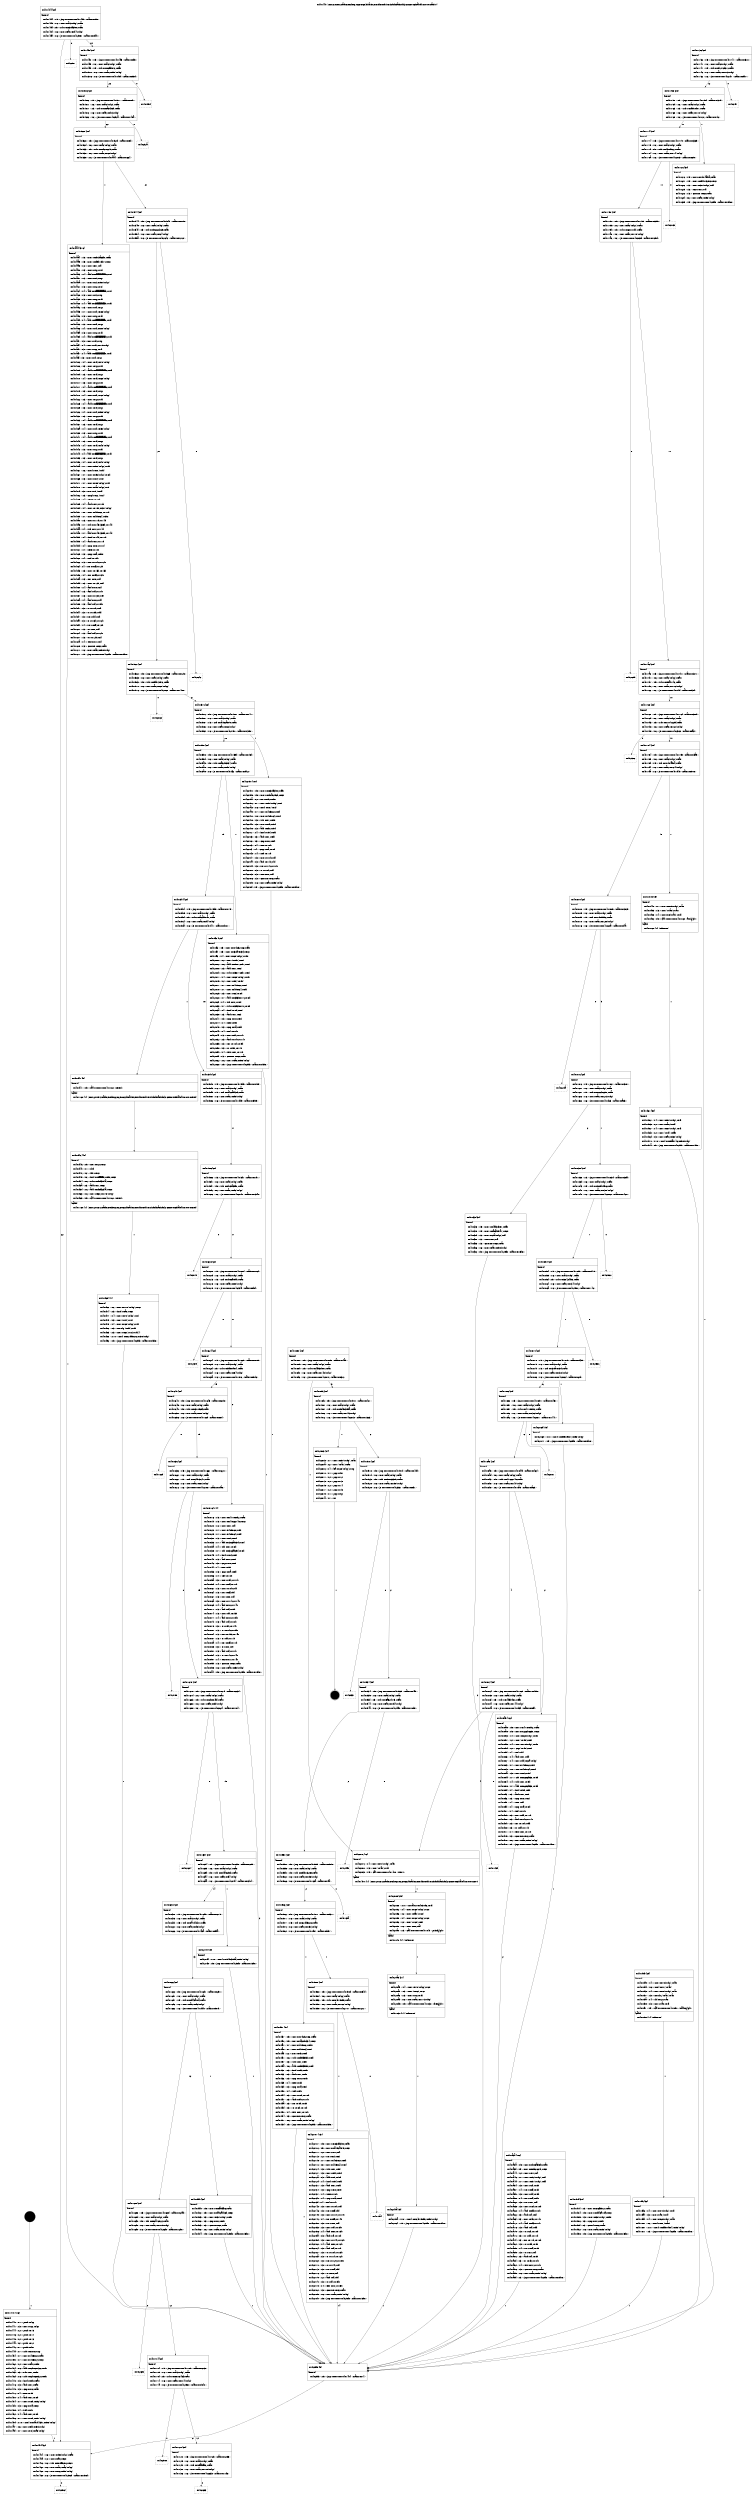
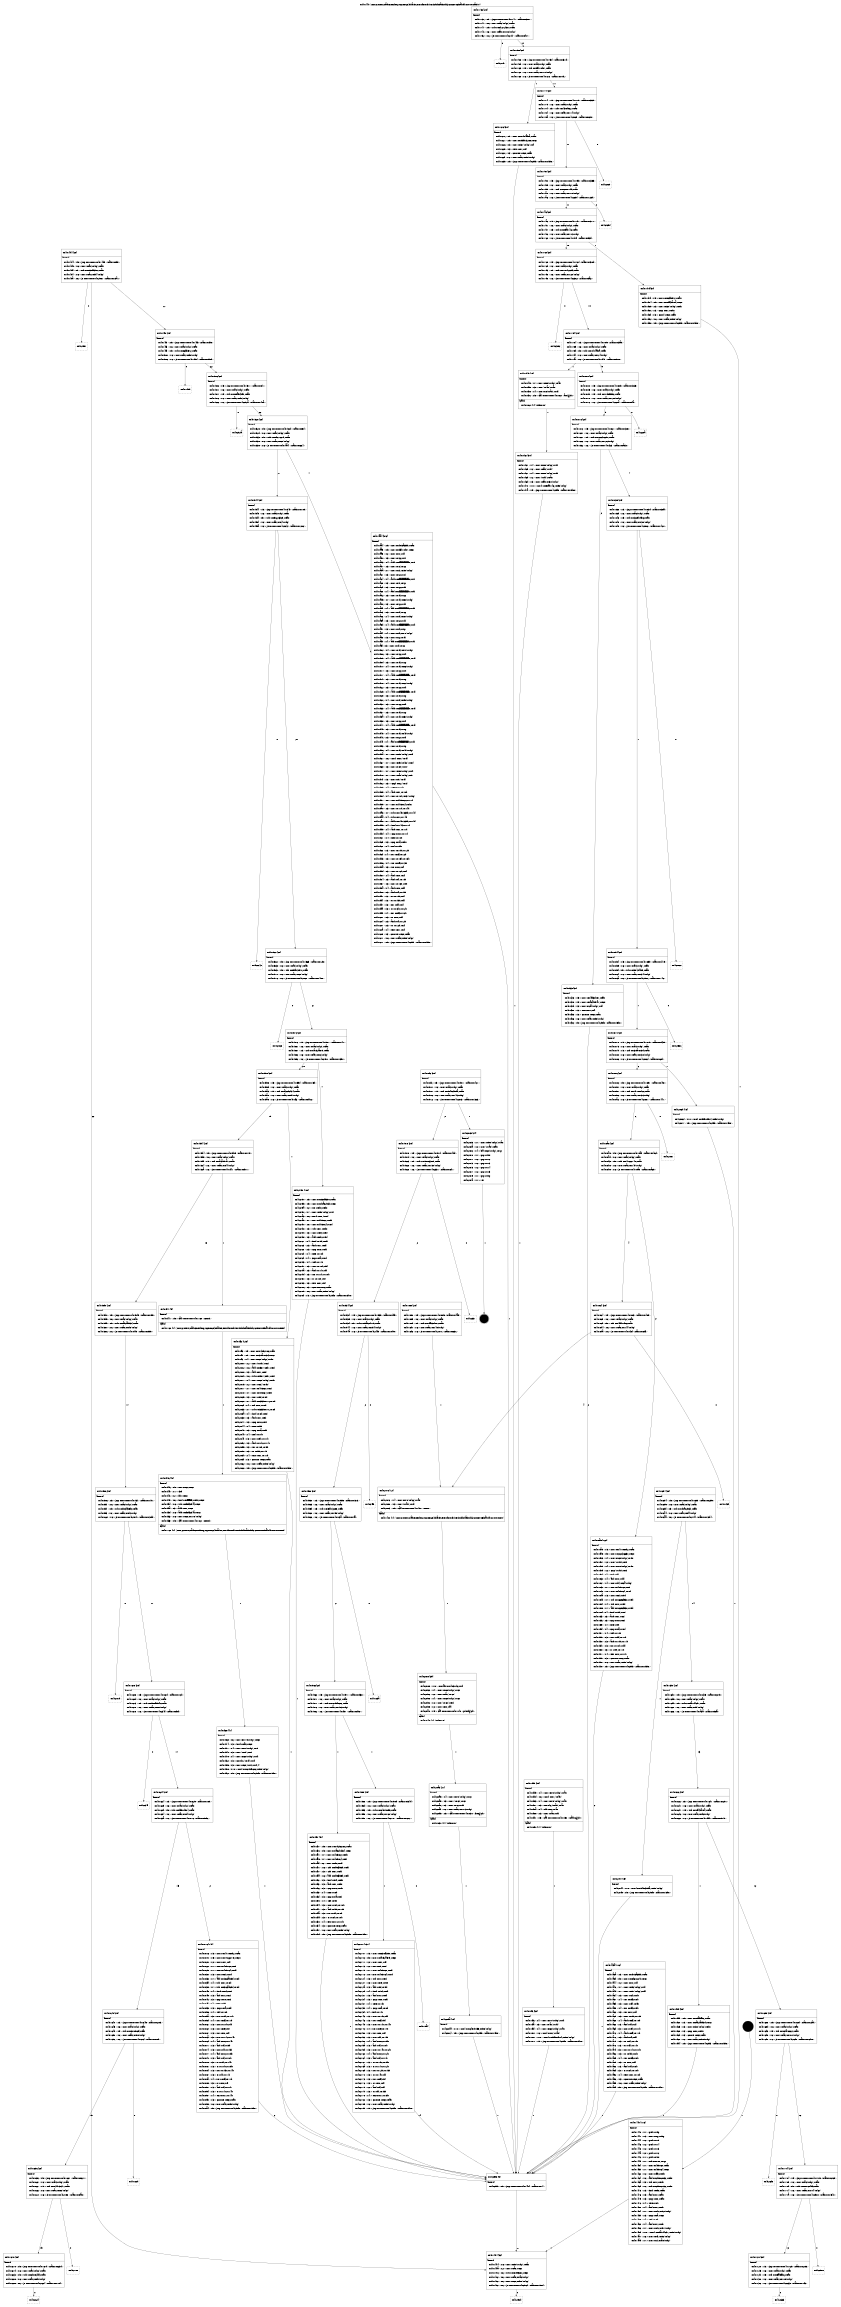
edge "0x4017ac [28]" -> "0x401d7f [30]": added, label "1"
edge "0x4018e0 [28]" -> "0x4018fc [28]": removed, label "3"
edge "0x401678 [28]" -> "0x401694 [28]": removed, label "15"
